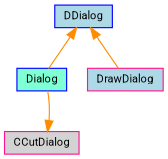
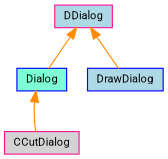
node "DDialog": color blue -> deeppink
node "DrawDialog": color deeppink -> blue
edge "Dialog" -> "CCutDialog": reversed
